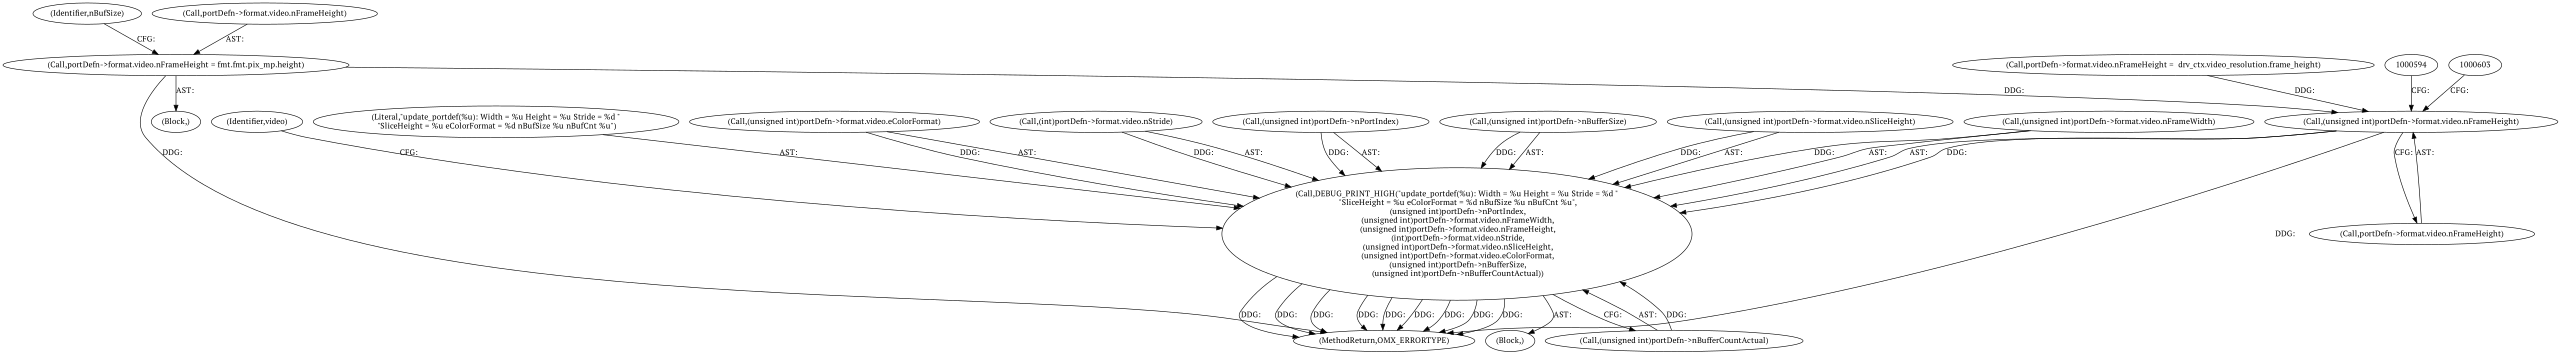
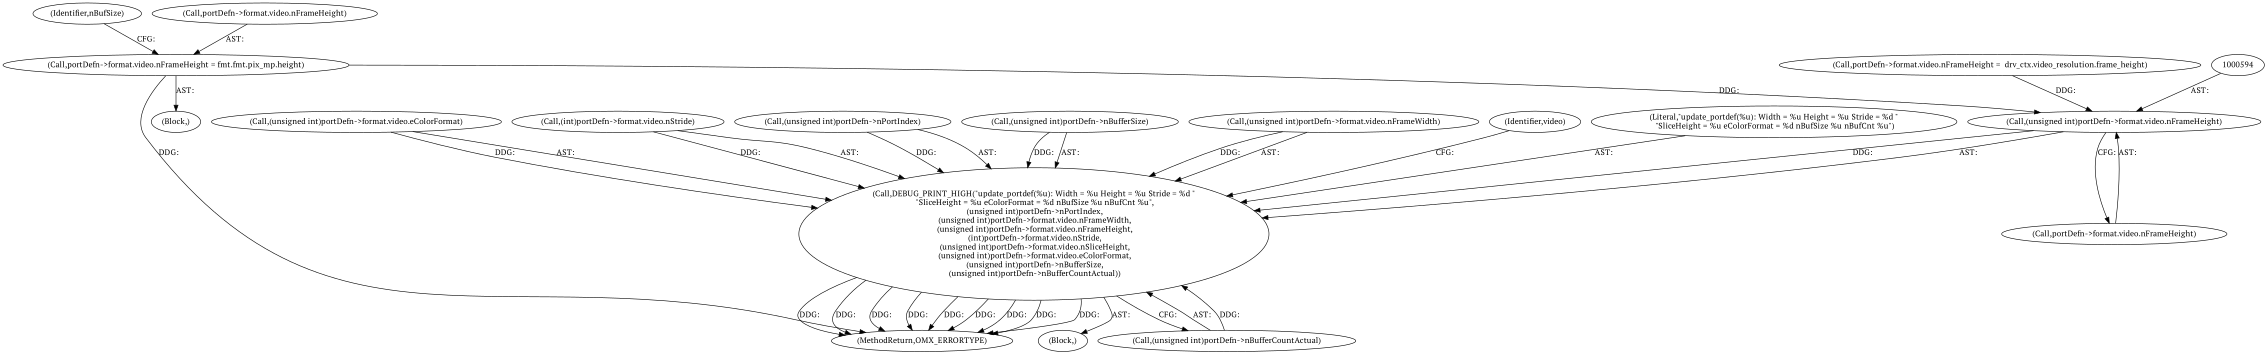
node "1000603": removed
edge "1000594" -> "(Call,(unsigned int)portDefn->format.video.nFrameHeight)": label "CFG: " -> "AST: "
node "(Call,(unsigned int)portDefn->format.video.nSliceHeight)": removed
edge "(Call,(unsigned int)portDefn->format.video.nFrameHeight)" -> "(MethodReturn,OMX_ERRORTYPE)": removed, label "DDG:"
